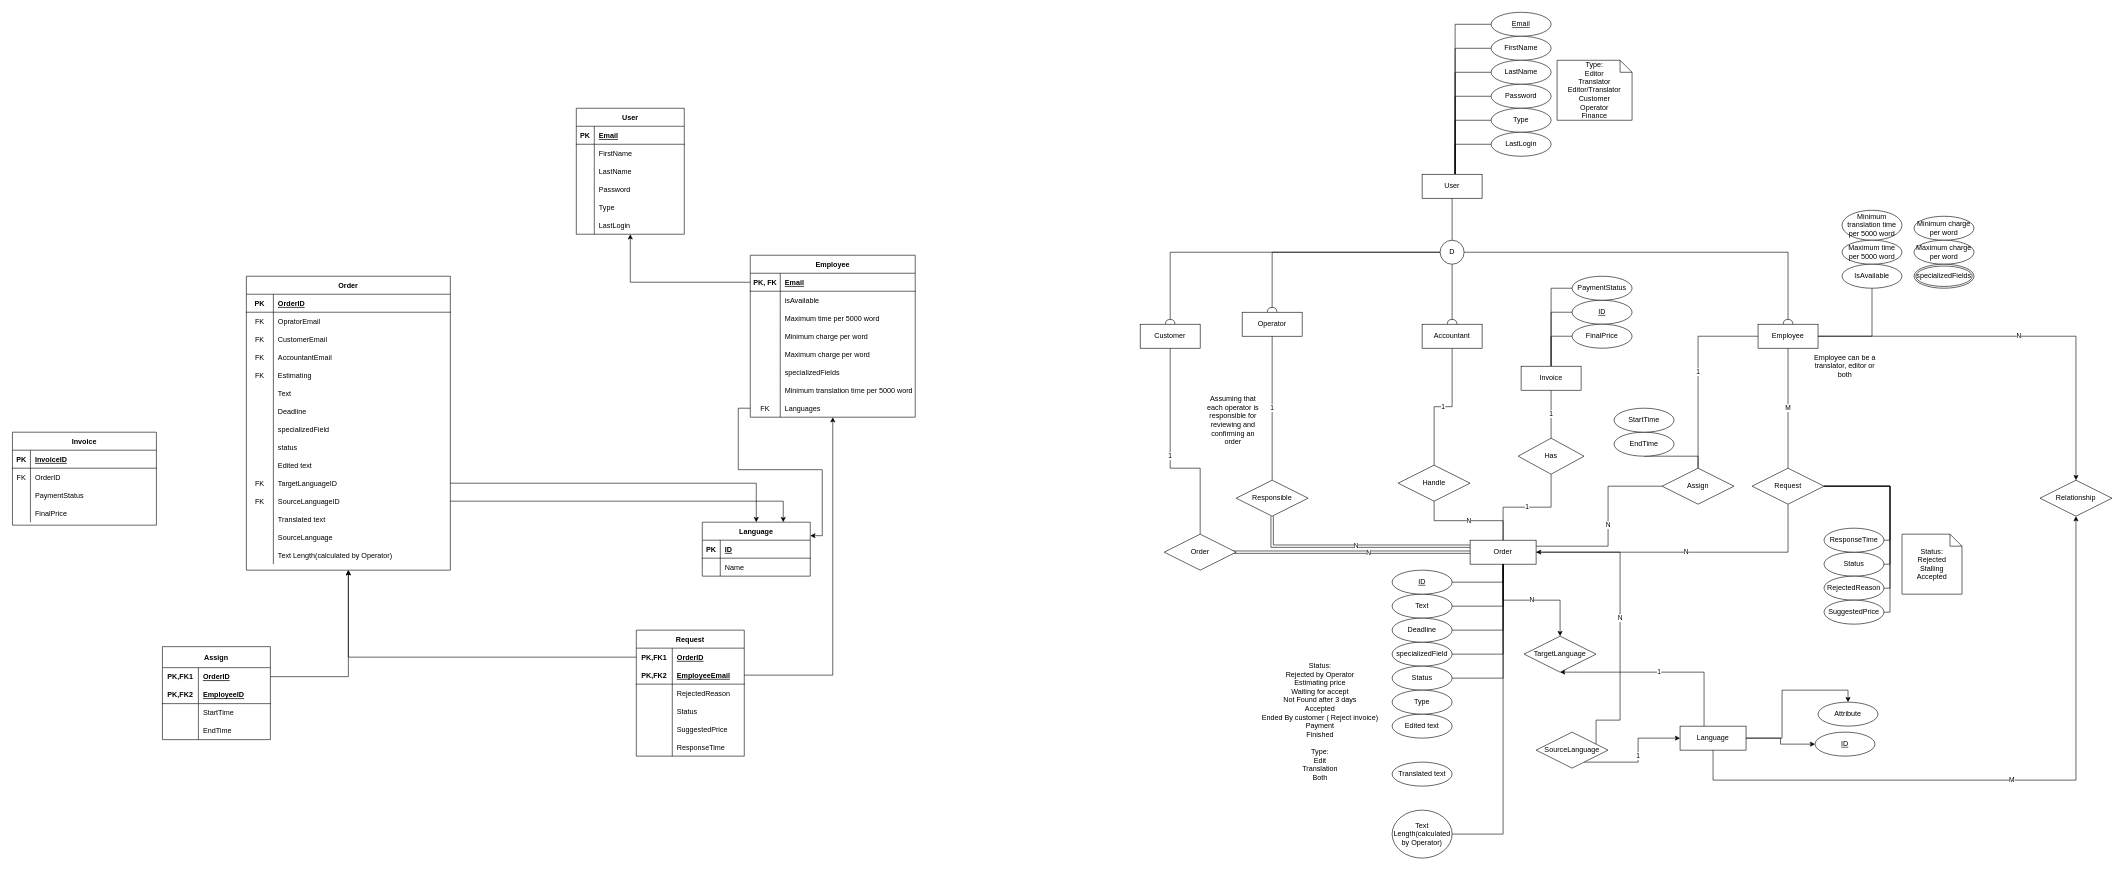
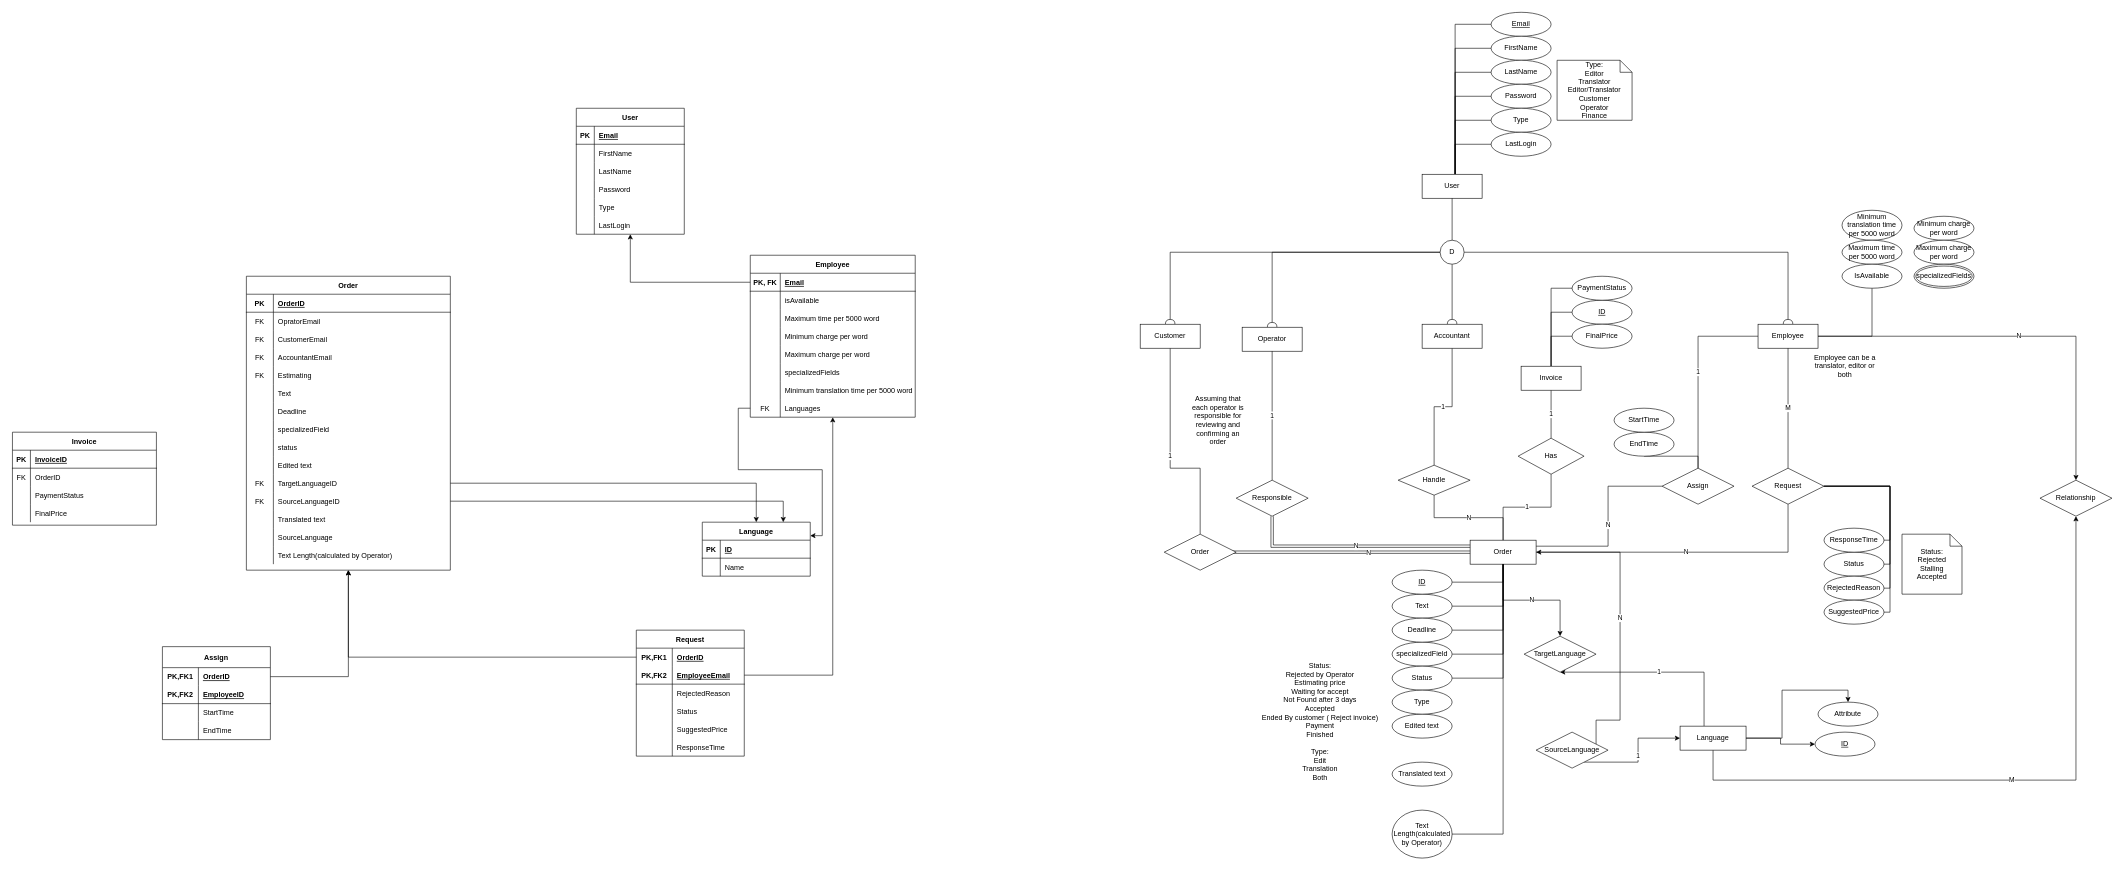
node "Operator": moved (1272, 324) -> (1272, 339)
node "Assuming that each operator is responsible for reviewing and confirming an order": moved (1233, 420) -> (1218, 420)
node "Handle": size 72x36 -> 72x30
